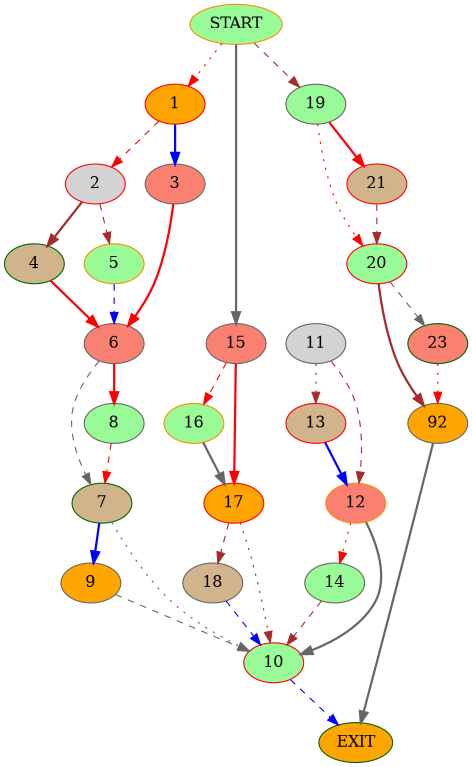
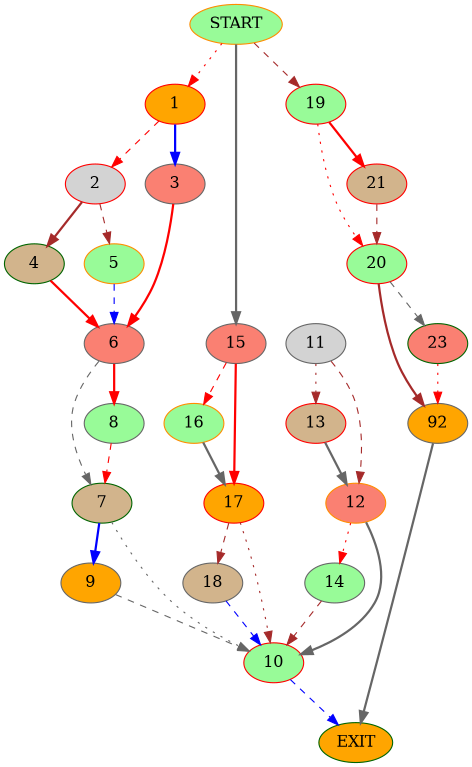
node "19": color gray40 -> red
edge "13" -> "12": color blue -> gray40
